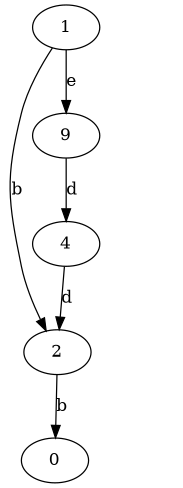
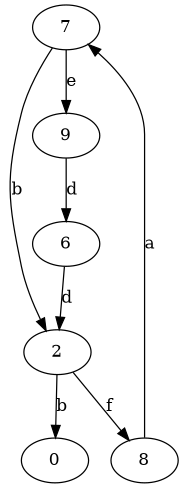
node "1": label "1" -> "7"
node "4": label "4" -> "6"
node "8": added
